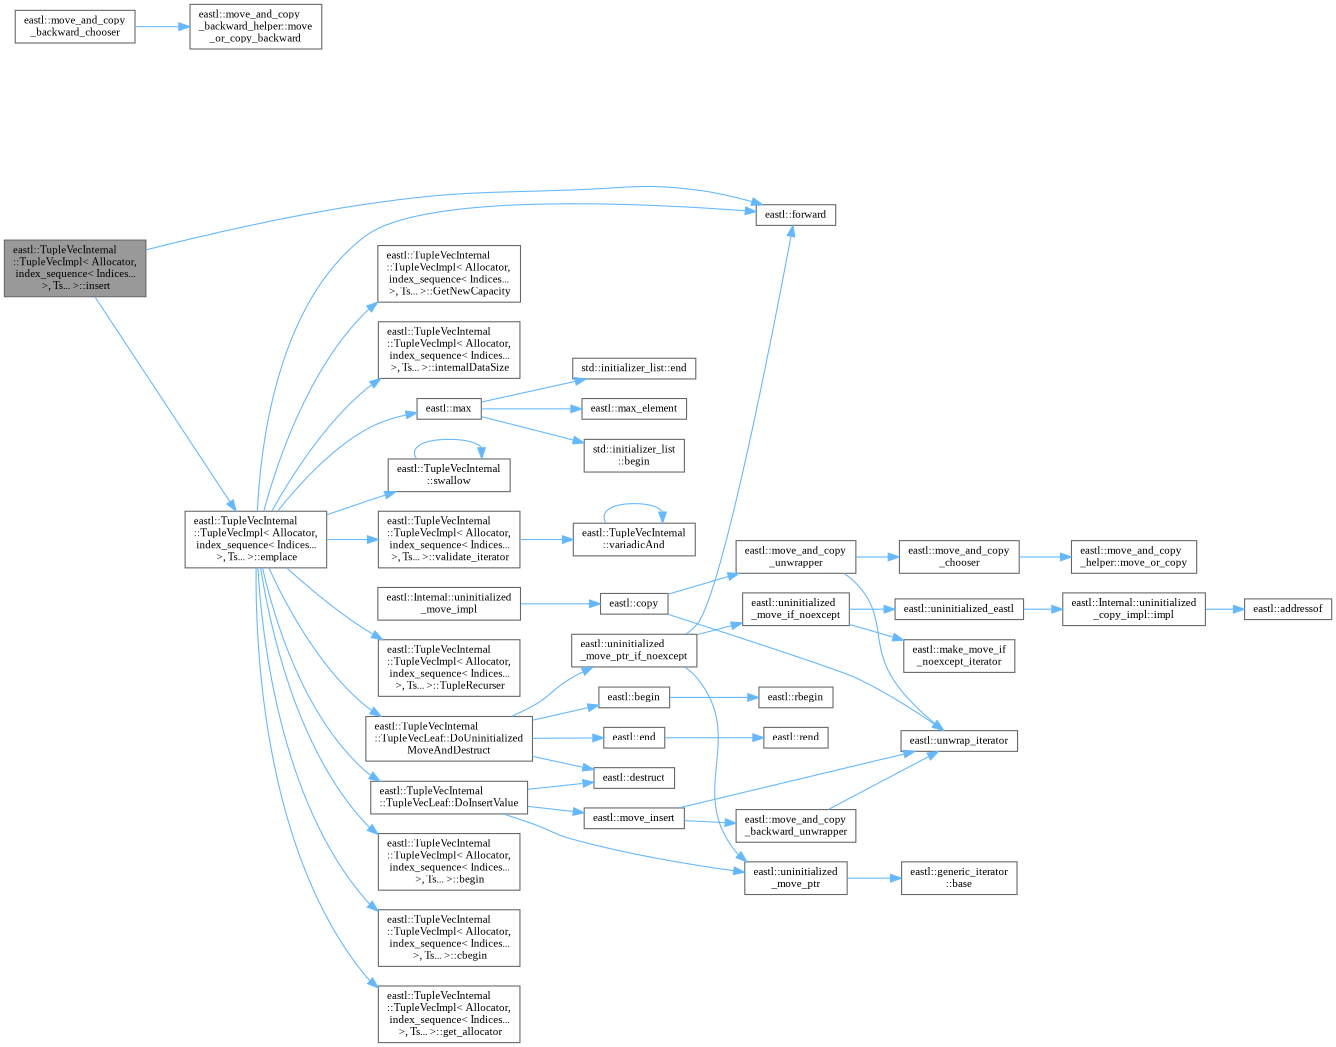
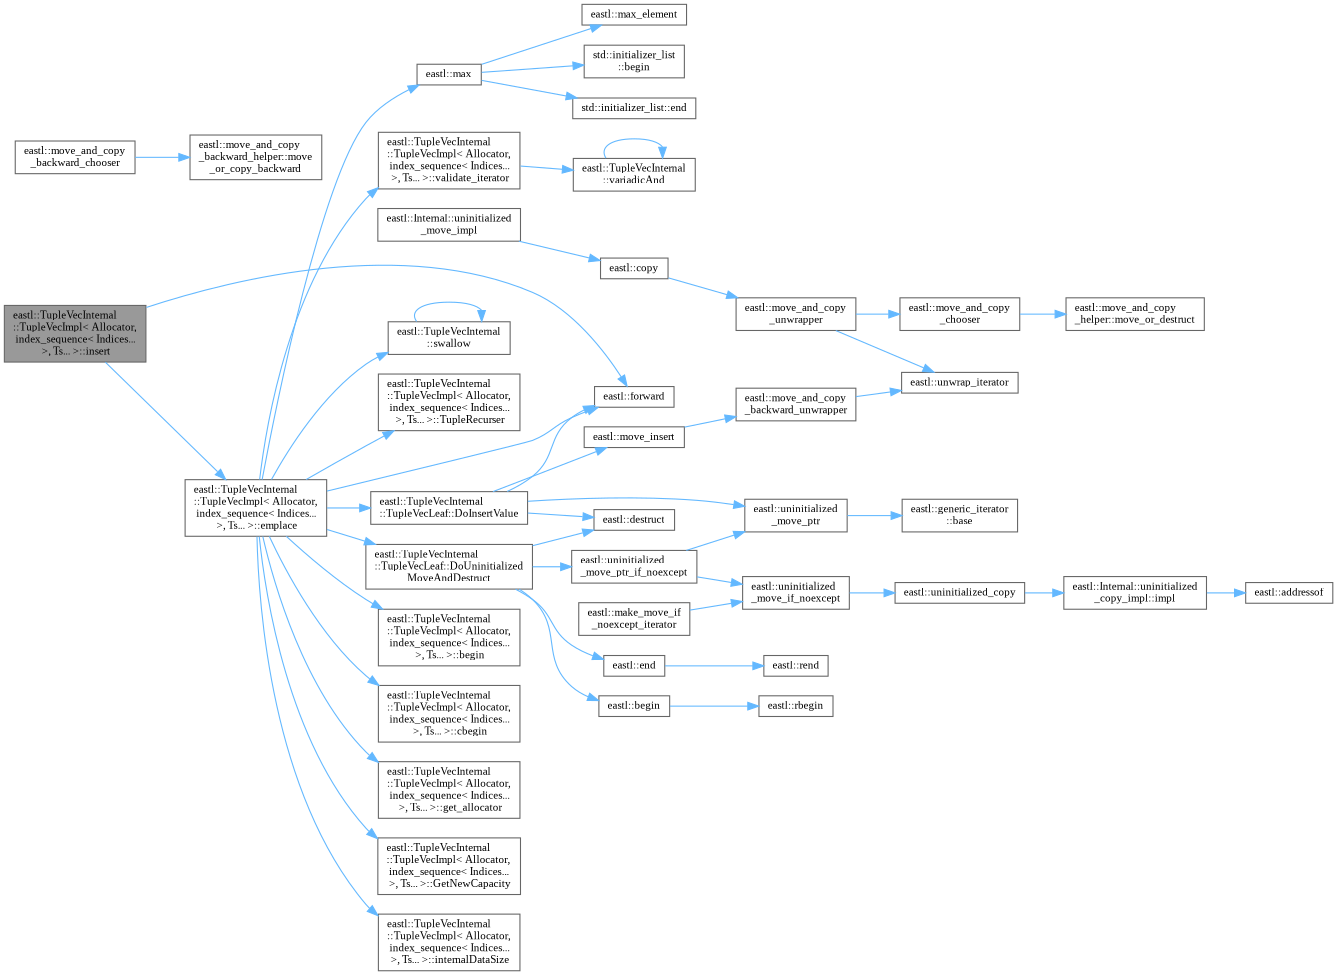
edge "eastl::uninitialized _move_ptr_if_noexcept" -> "eastl::forward": now "eastl::TupleVecInternal ::TupleVecLeaf::DoInsertValue" -> "eastl::forward"
node "eastl::move_and_copy _helper::move_or_copy": label "eastl::move_and_copy _helper::move_or_copy" -> "eastl::move_and_copy _helper::move_or_destruct"
node "eastl::uninitialized_eastl": label "eastl::uninitialized_eastl" -> "eastl::uninitialized_copy"
edge "eastl::uninitialized _move_if_noexcept" -> "eastl::make_move_if _noexcept_iterator": reversed
edge "eastl::copy" -> "eastl::unwrap_iterator": removed
edge "eastl::move_insert" -> "eastl::unwrap_iterator": removed
